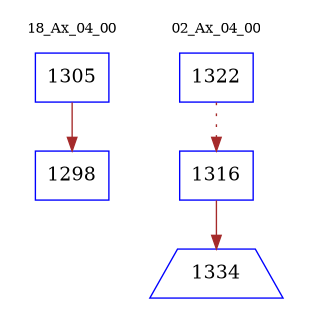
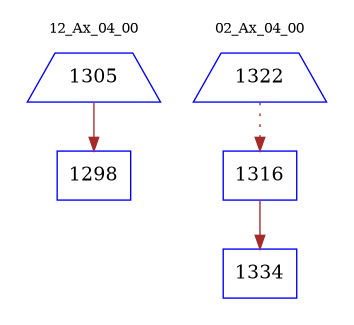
cluster "18_Ax_04_00": label "18_Ax_04_00" -> "12_Ax_04_00"
node "1305": shape box -> trapezium
node "1322": shape box -> trapezium
node "1334": shape trapezium -> box
